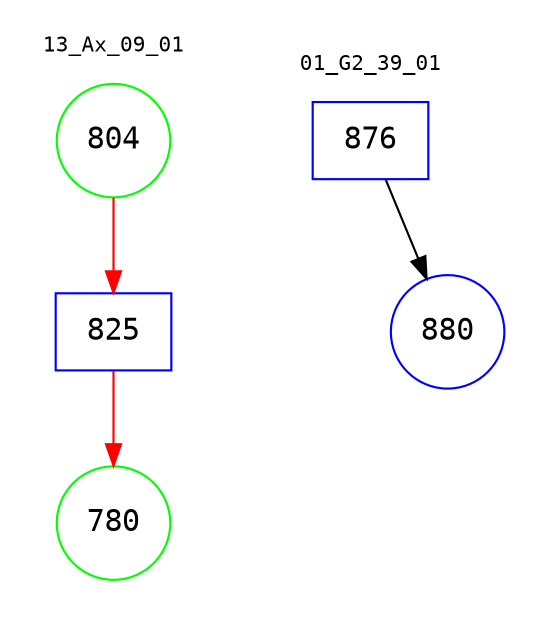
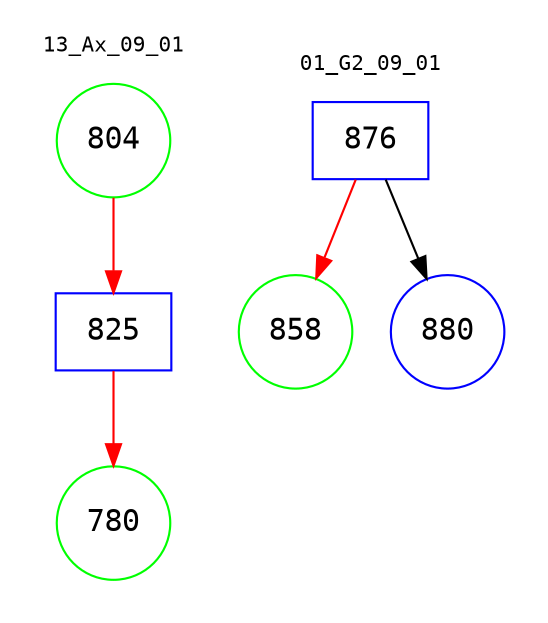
cluster "01_G2_39_01": label "01_G2_39_01" -> "01_G2_09_01"
node "858": added
